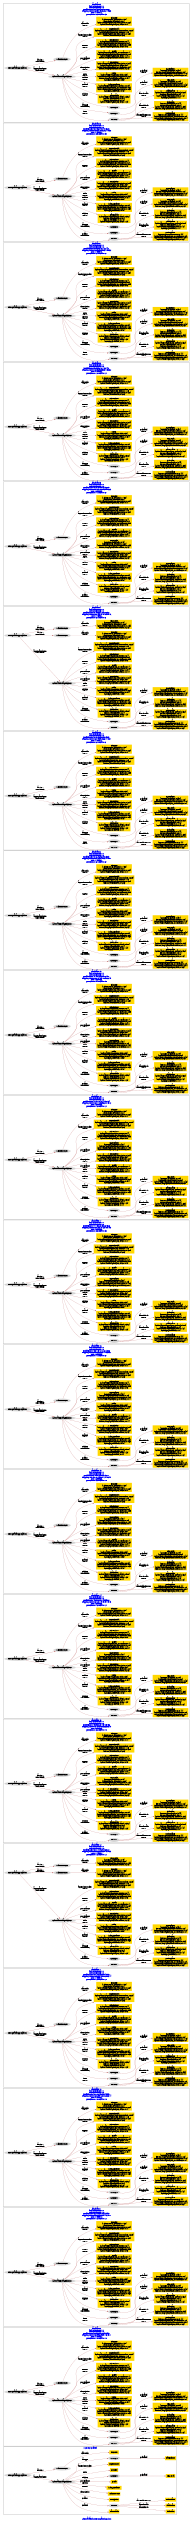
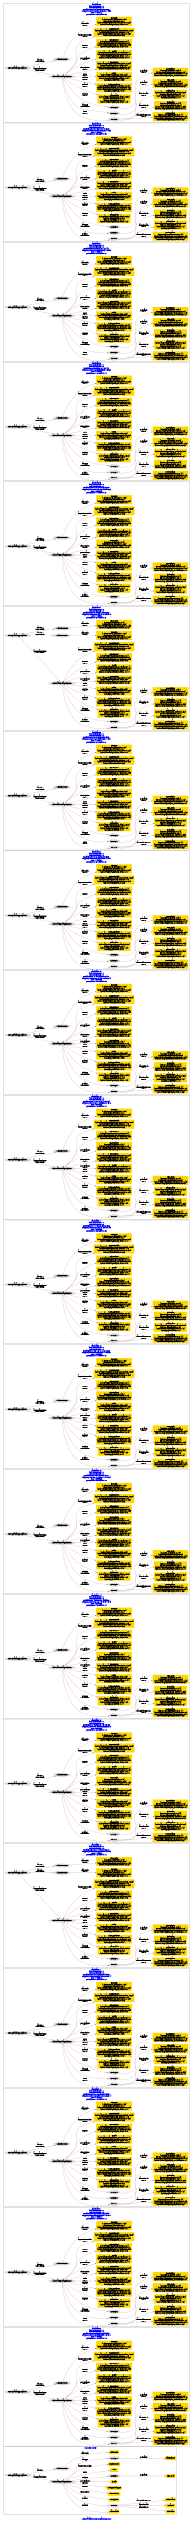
cluster "1-correct created": label "1-correct created" -> "1-correct model"
node "Pic_URL": label "Pic_URL" -> "Title_URL"
node "Concept": label "Concept" -> "Title"
node "Subtype_of_Art": label "Subtype_of_Art" -> "Subtype_of_Type"
node "WebResource": label "WebResource" -> "Dimensions"
node "deathDate": label "deathDate" -> "created"
